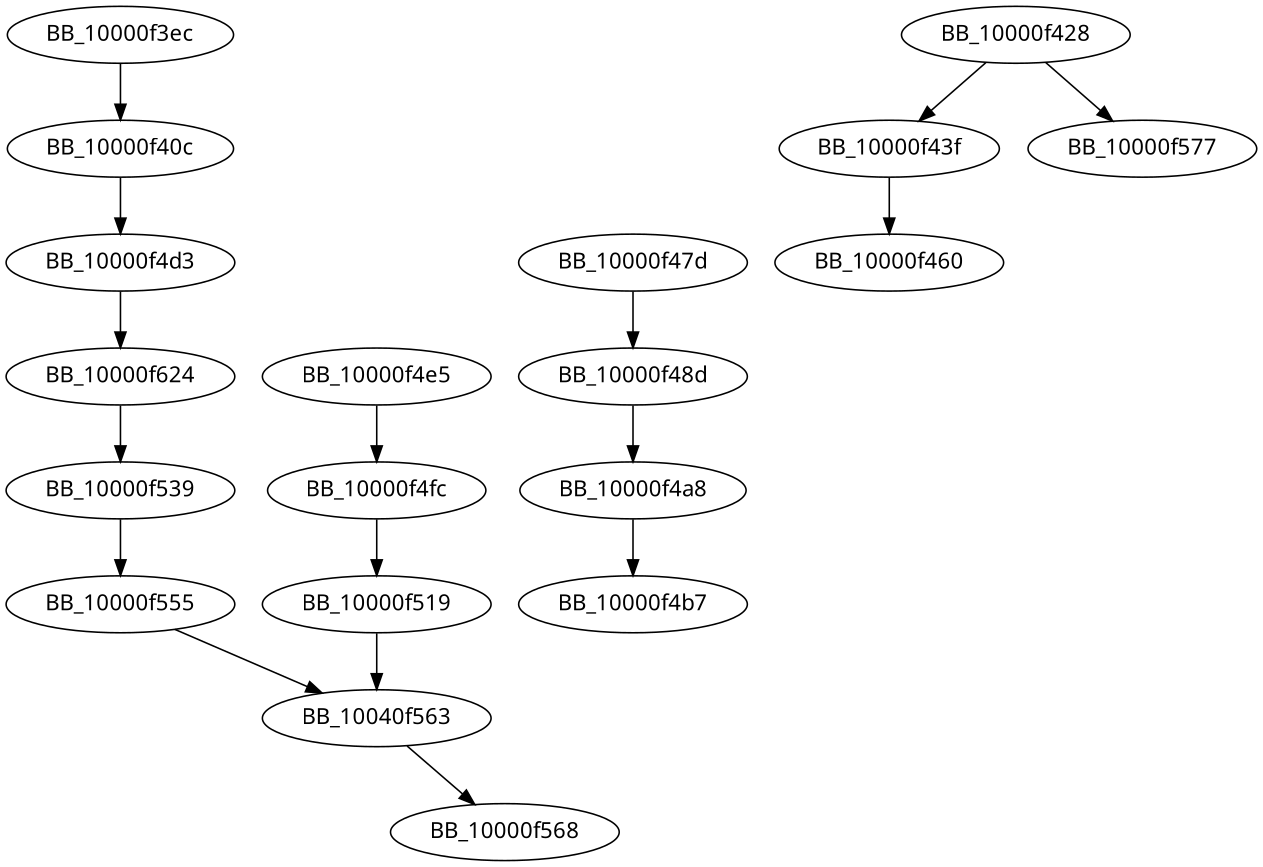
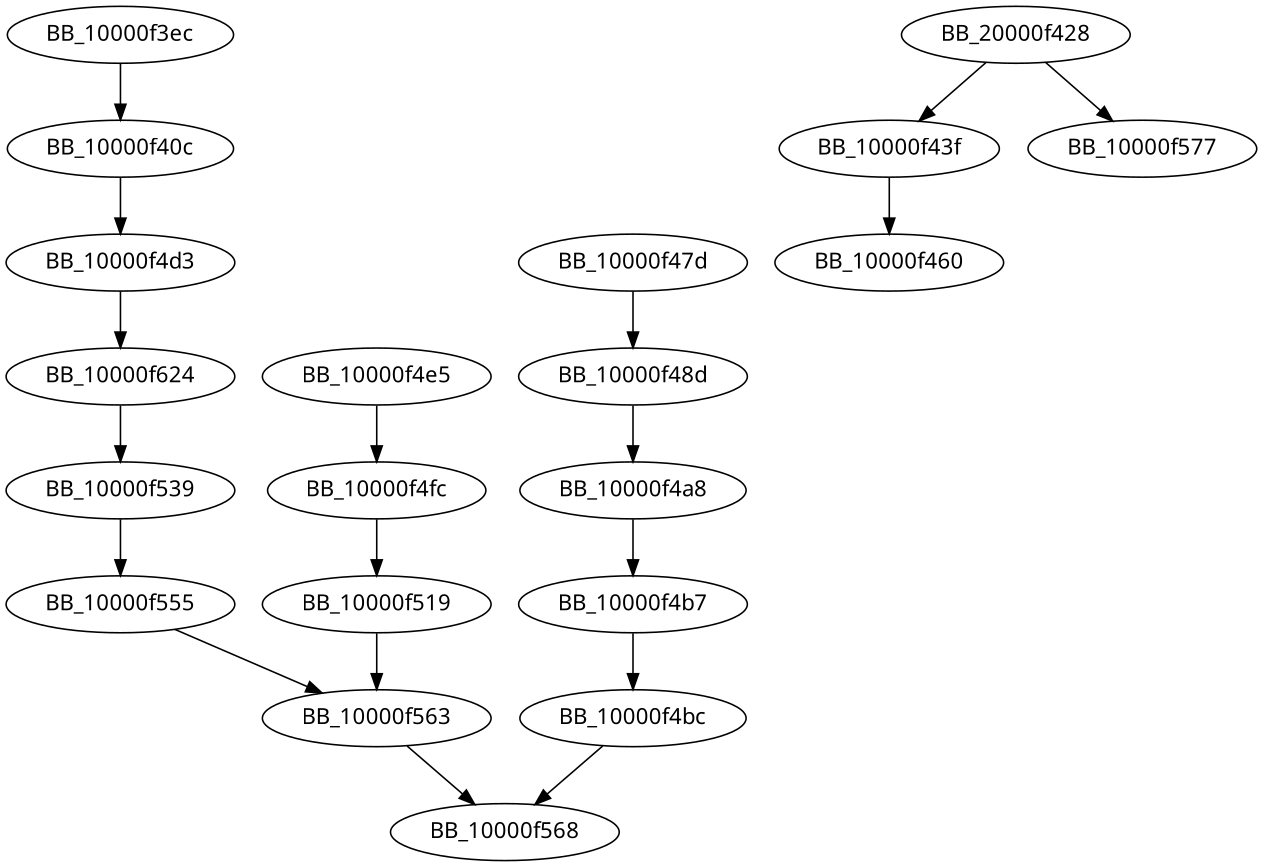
node "BB_10000f428": label "BB_10000f428" -> "BB_20000f428"
node "BB_10040f563": label "BB_10040f563" -> "BB_10000f563"
node "BB_10000f4bc": added
